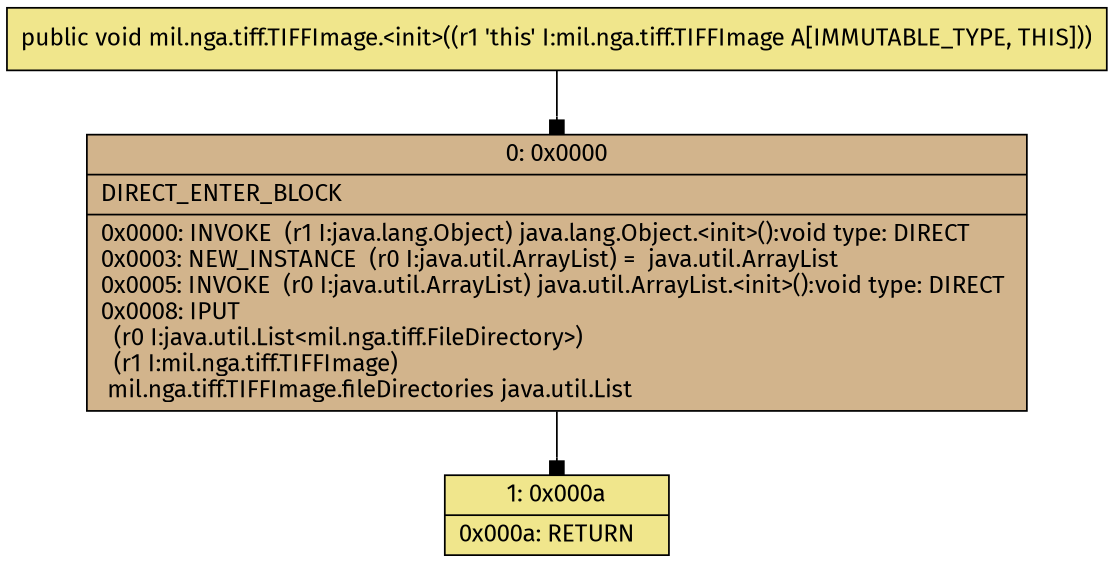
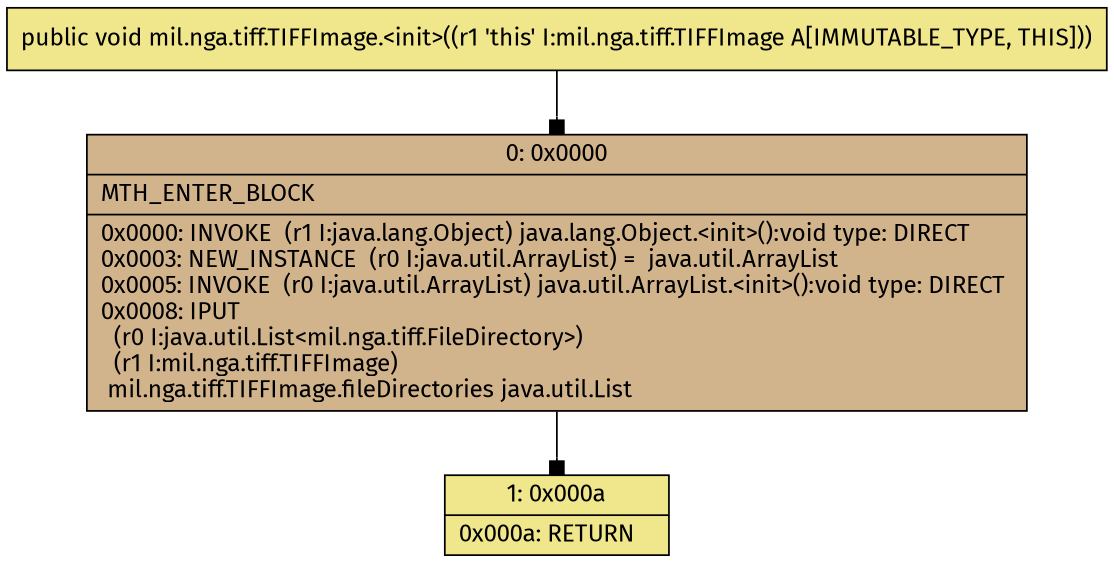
node "0: 0x0000": text "DIRECT_ENTER_BLOCK" -> "MTH_ENTER_BLOCK"
